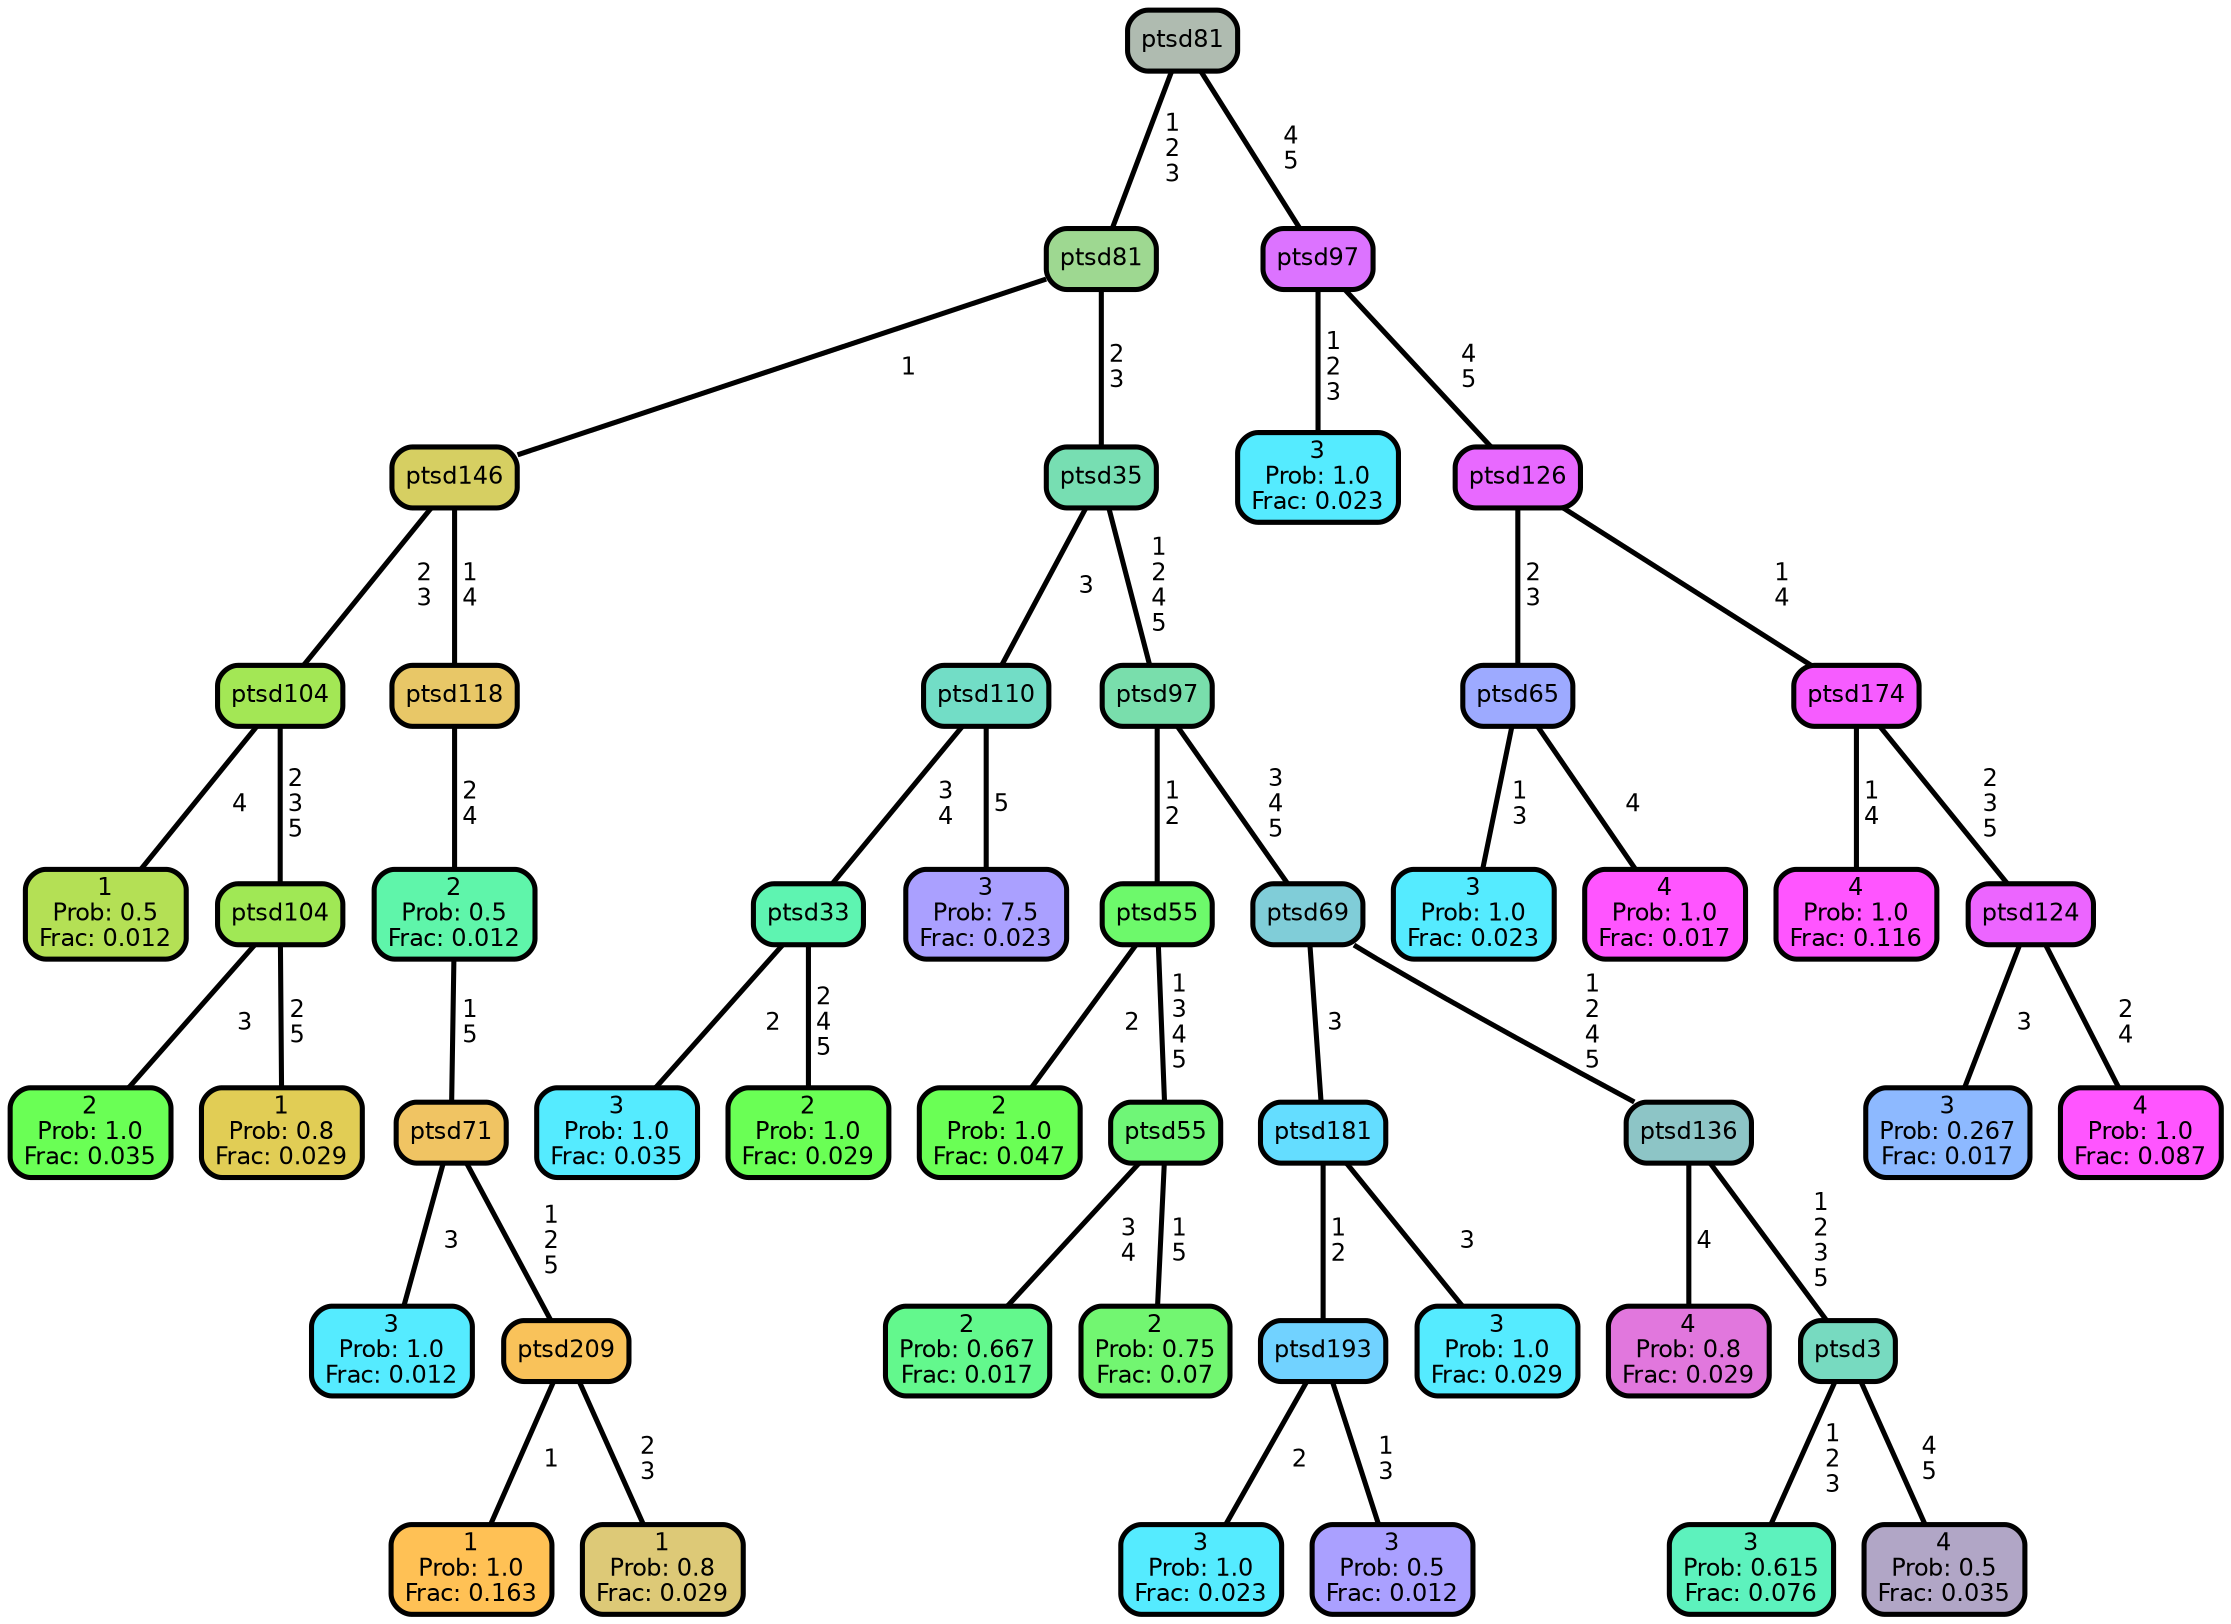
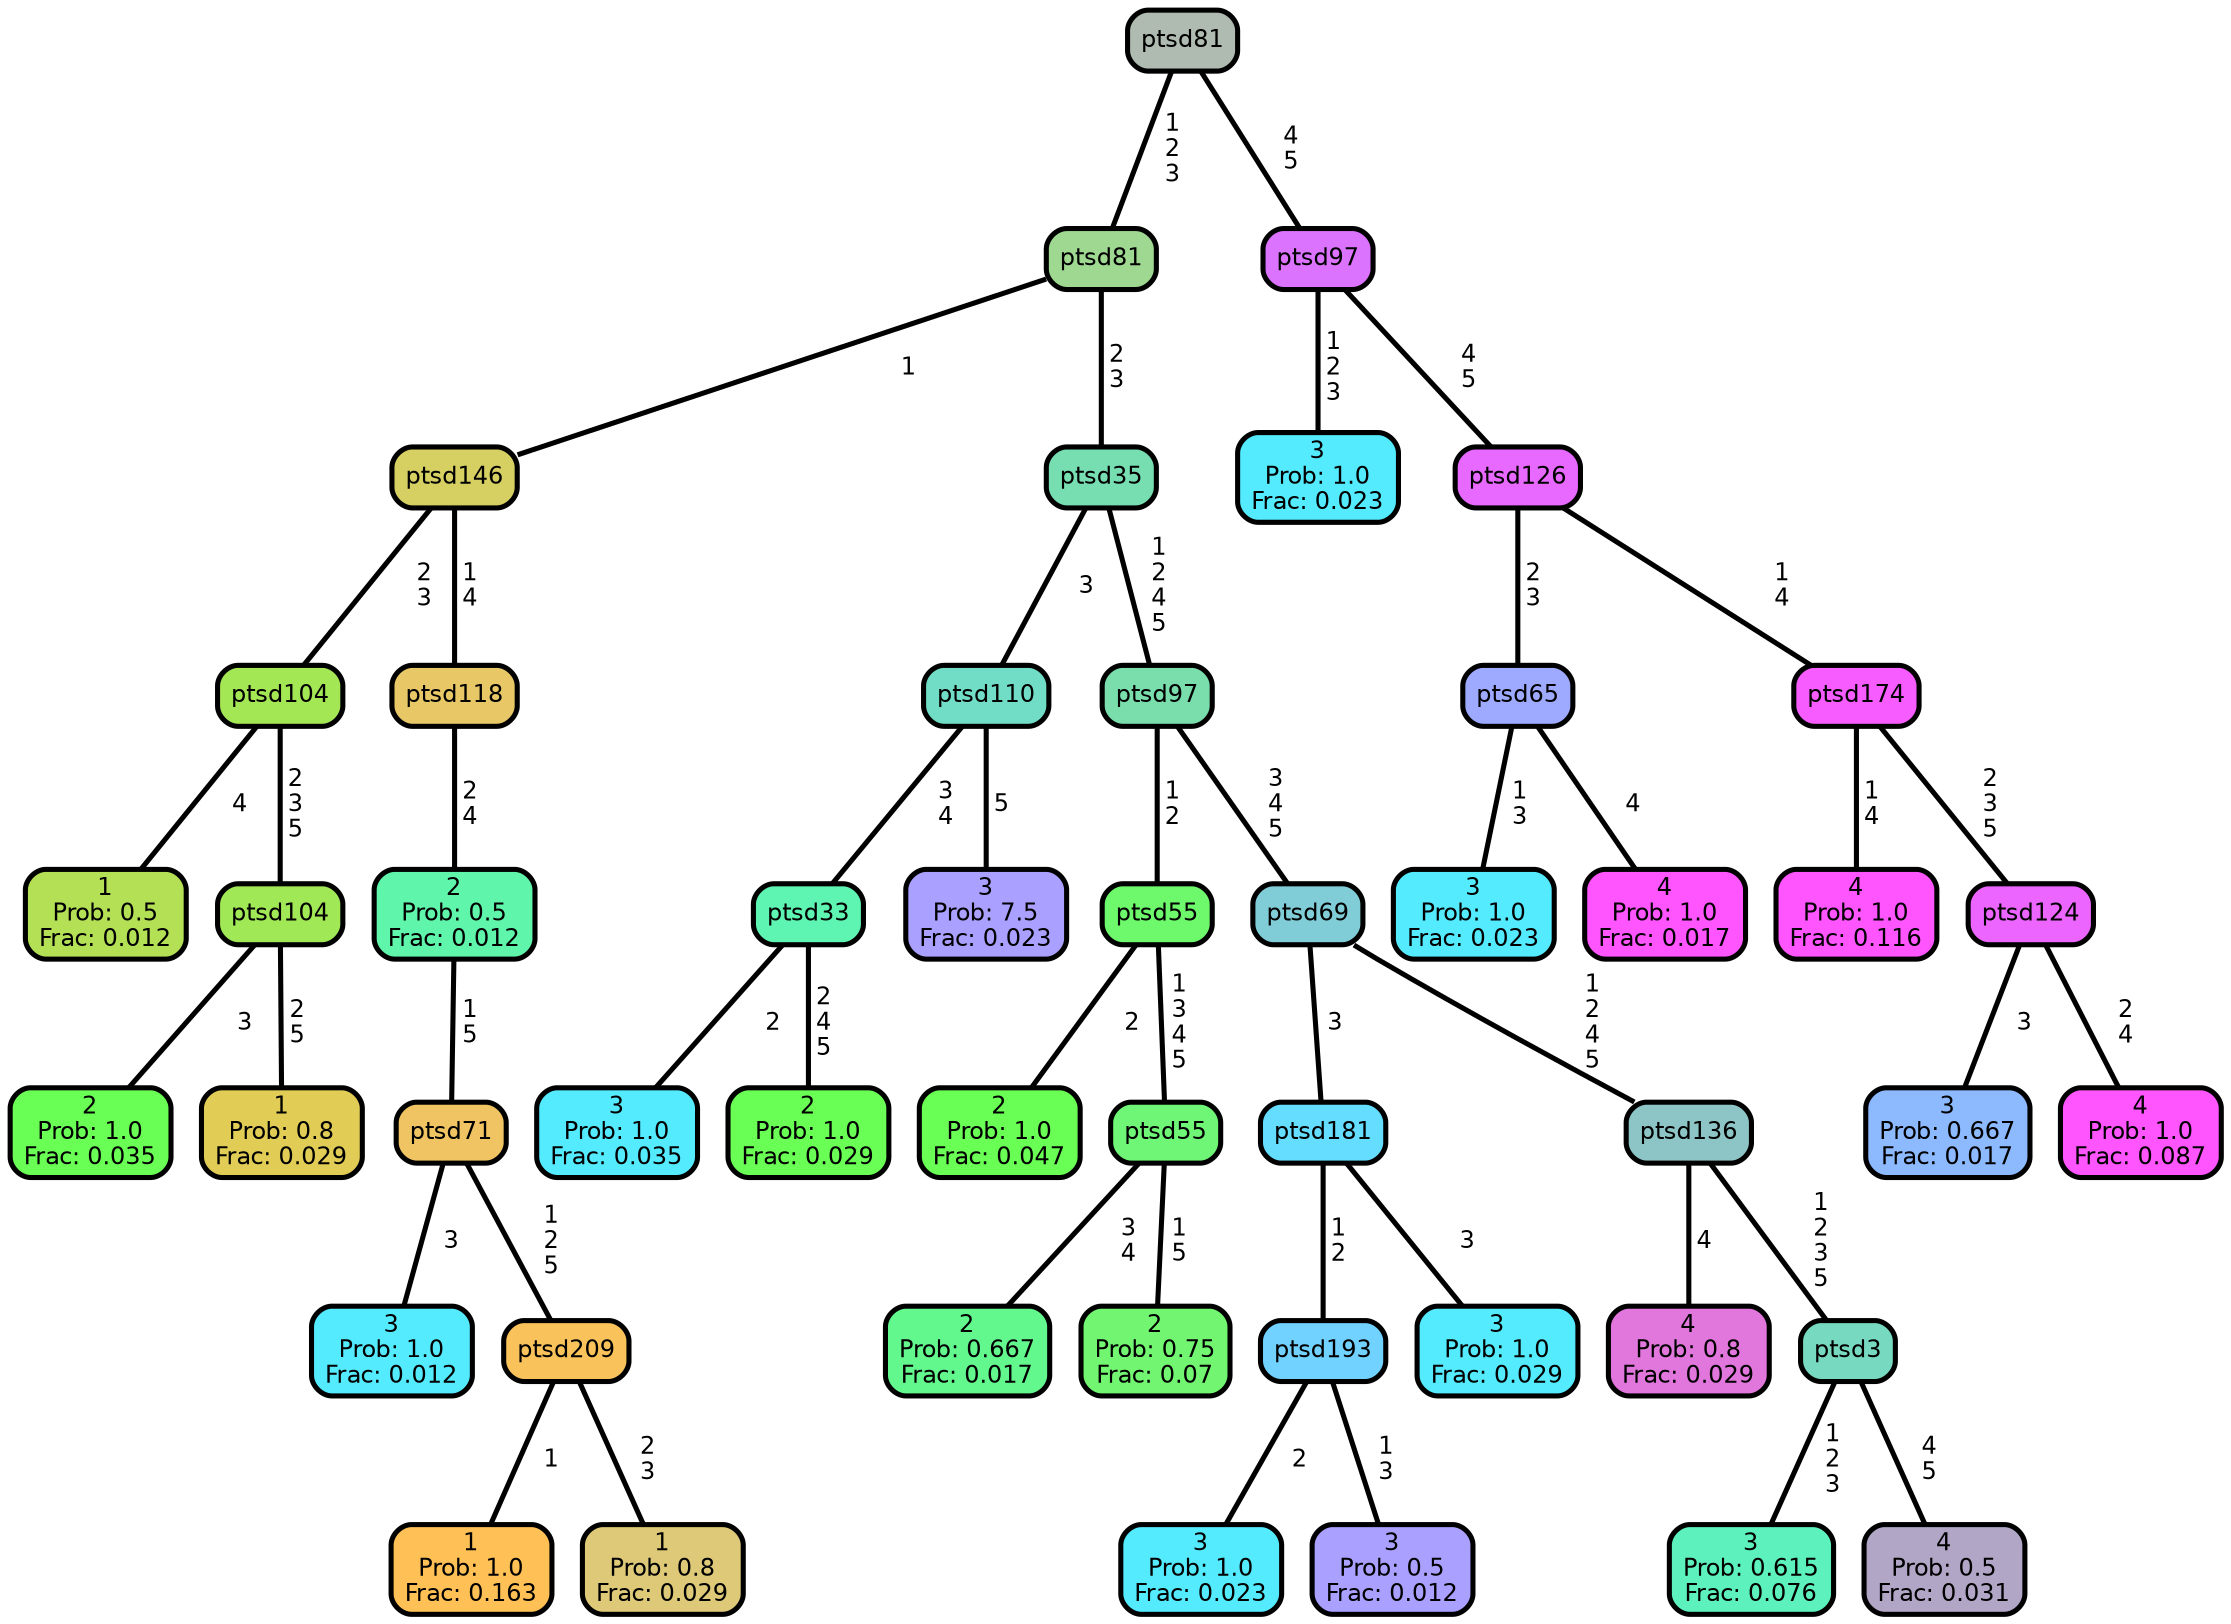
node "3 Prob: 0.267 Frac: 0.017": label "3 Prob: 0.267 Frac: 0.017" -> "3 Prob: 0.667 Frac: 0.017"
node "4 Prob: 0.5 Frac: 0.035": label "4 Prob: 0.5 Frac: 0.035" -> "4 Prob: 0.5 Frac: 0.031"
